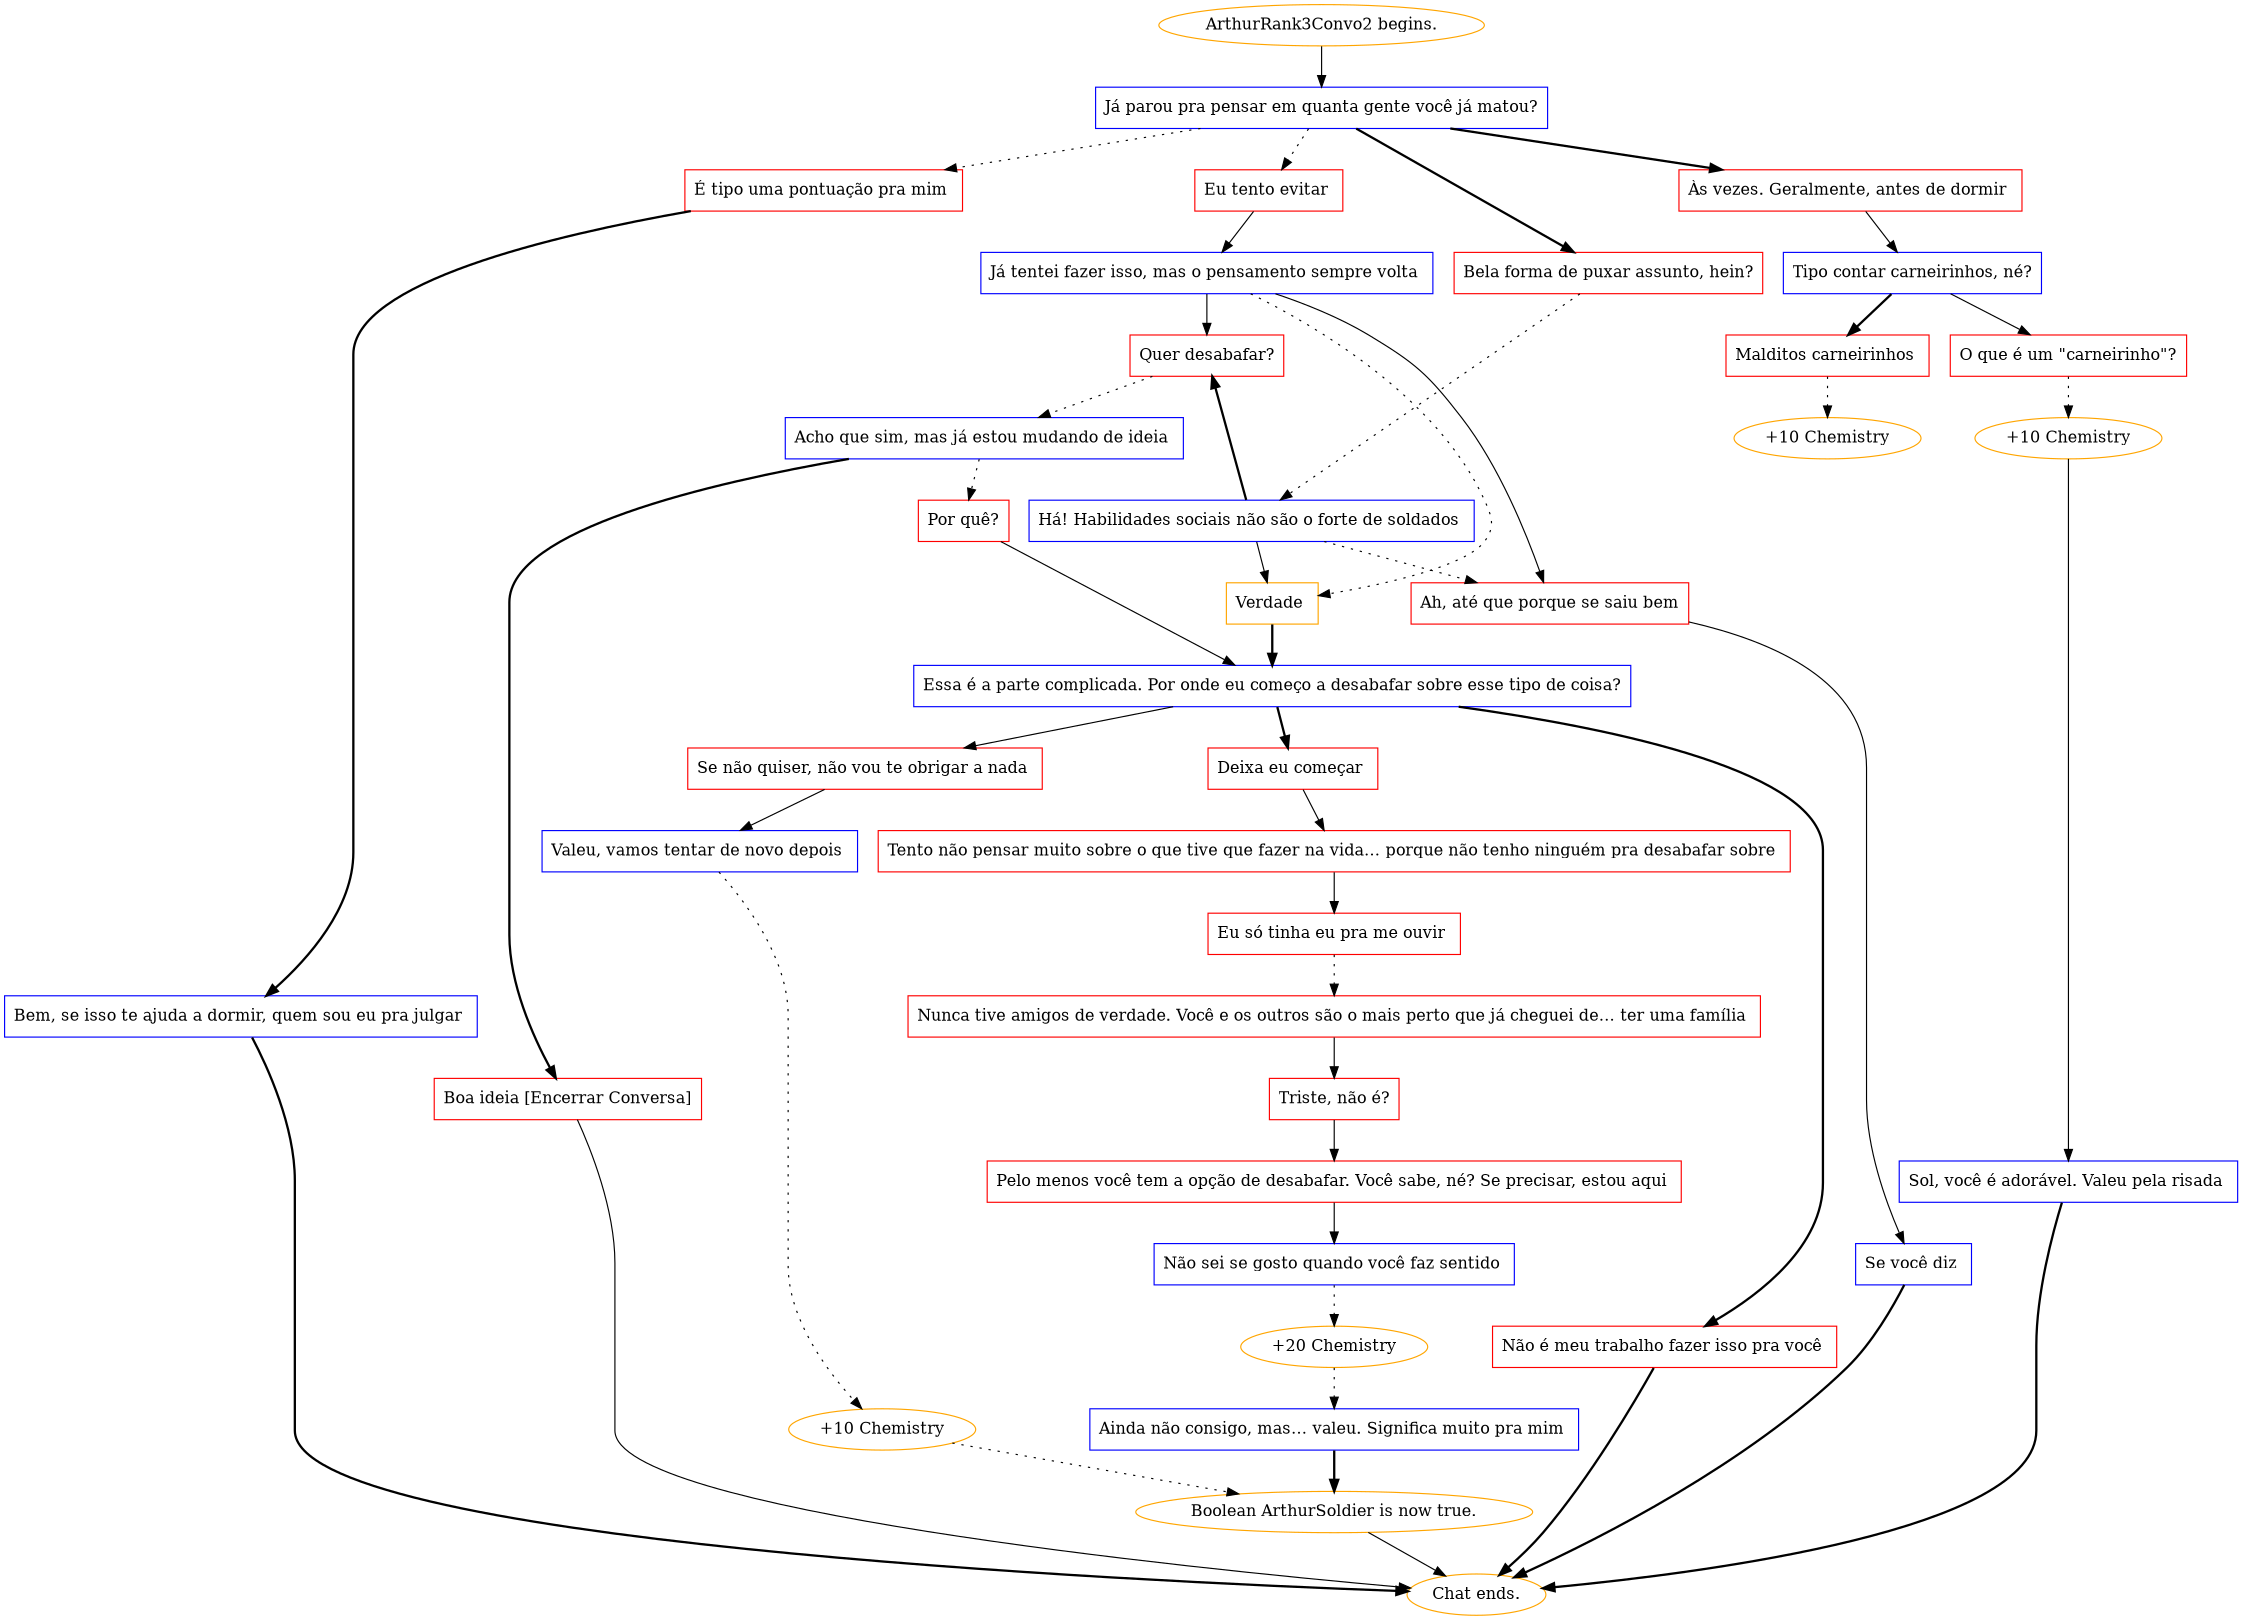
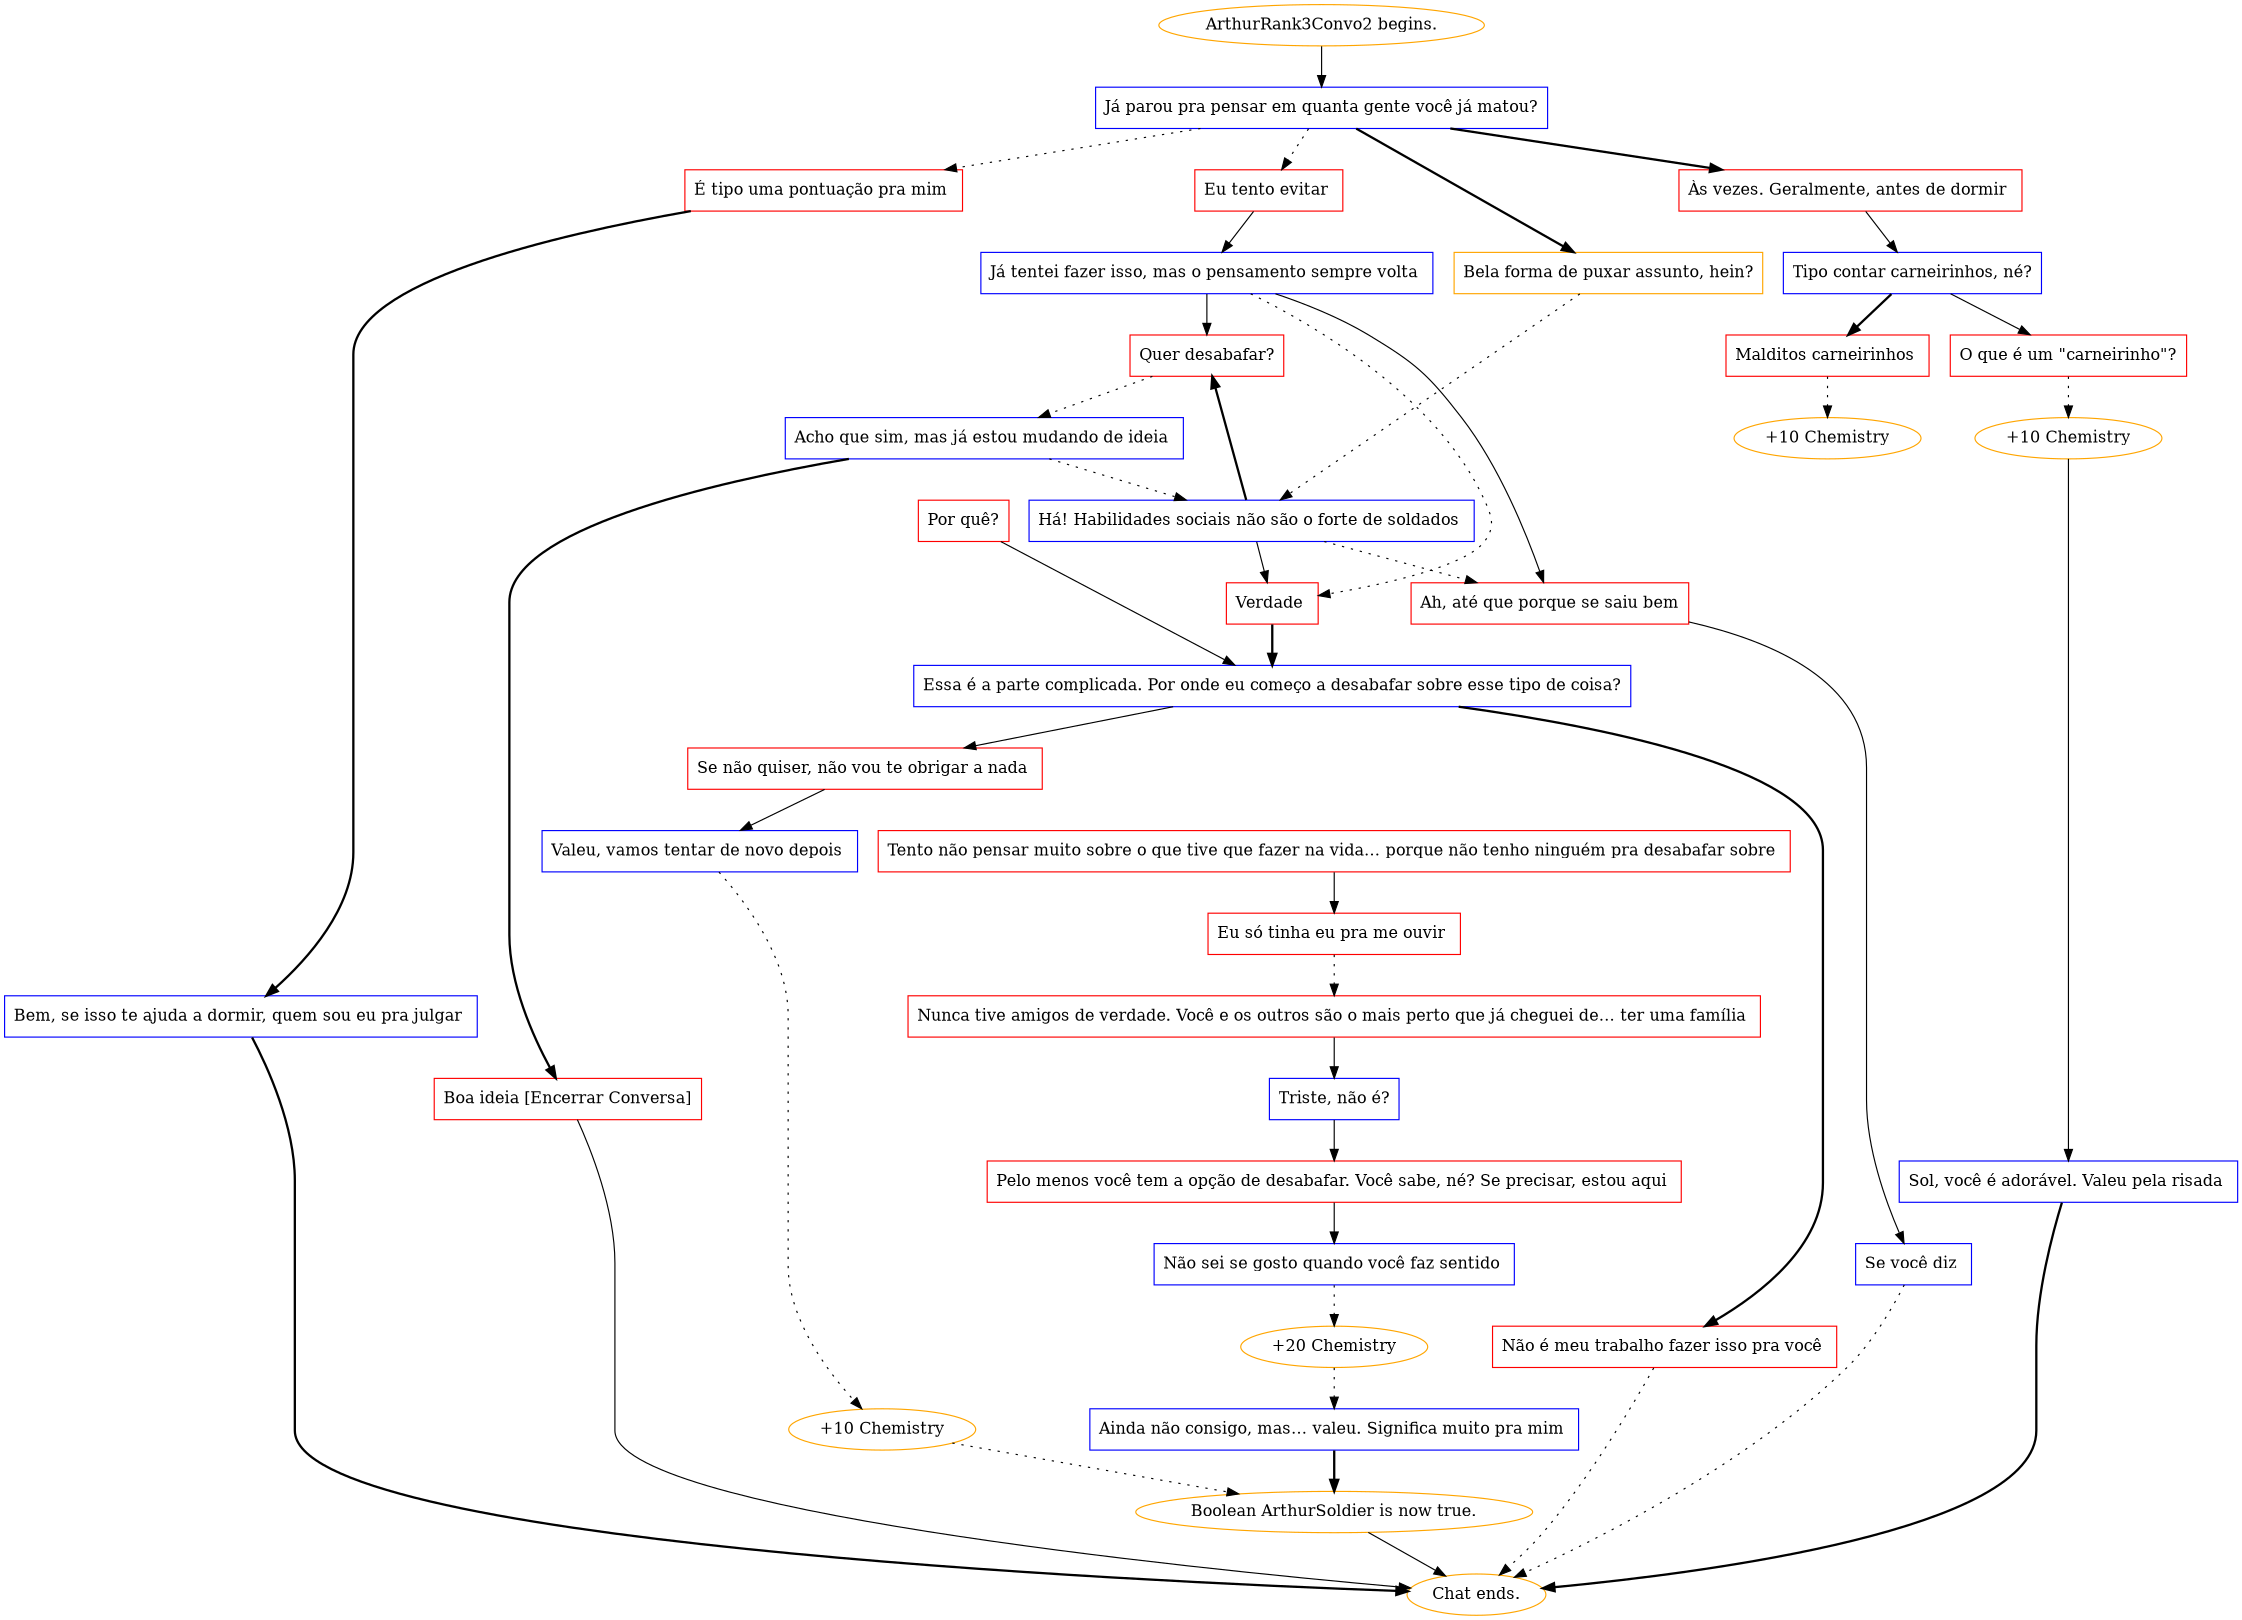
node "Bela forma de puxar assunto, hein?": color red -> orange
edge "Acho que sim, mas já estou mudando de ideia" -> "Por quê?": now "Acho que sim, mas já estou mudando de ideia" -> "Há! Habilidades sociais não são o forte de soldados"
node "Verdade": color orange -> red
node "Deixa eu começar": removed
node "Triste, não é?": color red -> blue
edge "Se você diz" -> "Chat ends.": style bold -> dotted
edge "Não é meu trabalho fazer isso pra você" -> "Chat ends.": style bold -> dotted
